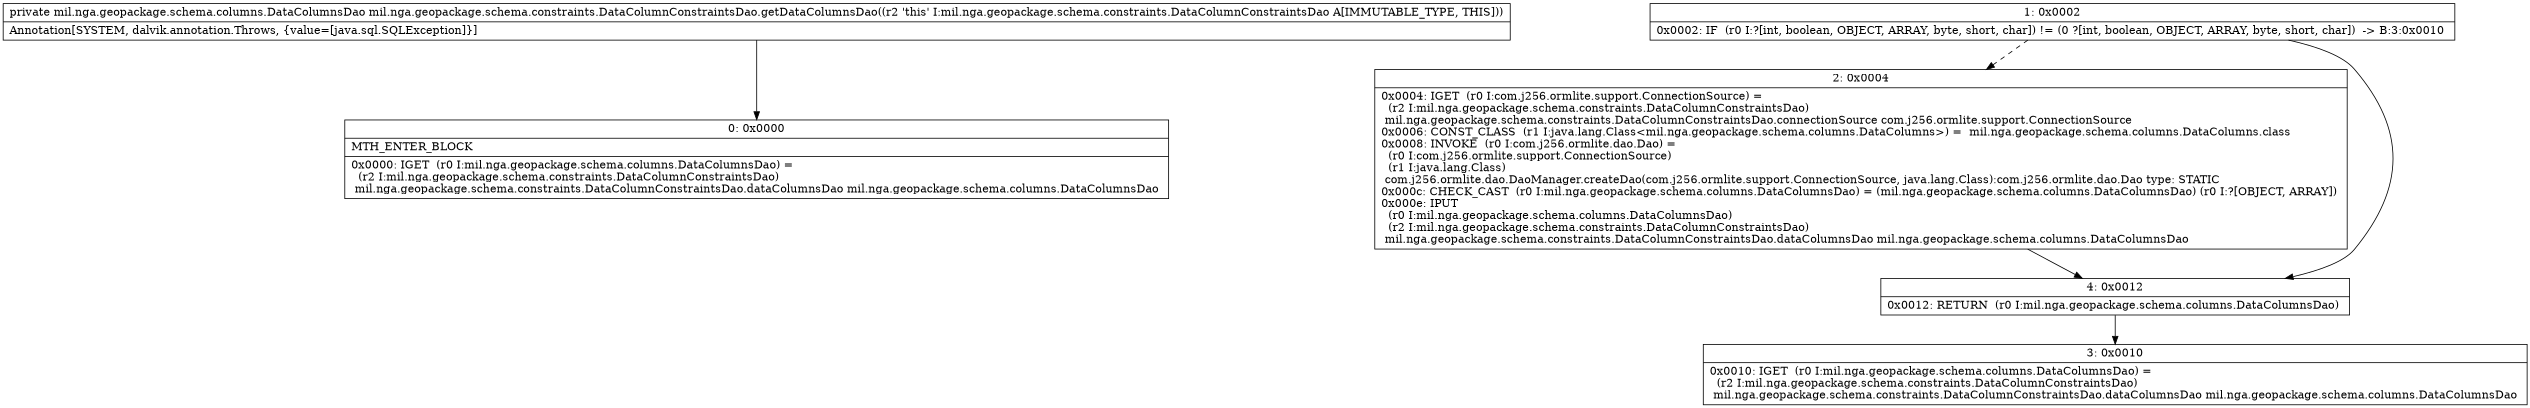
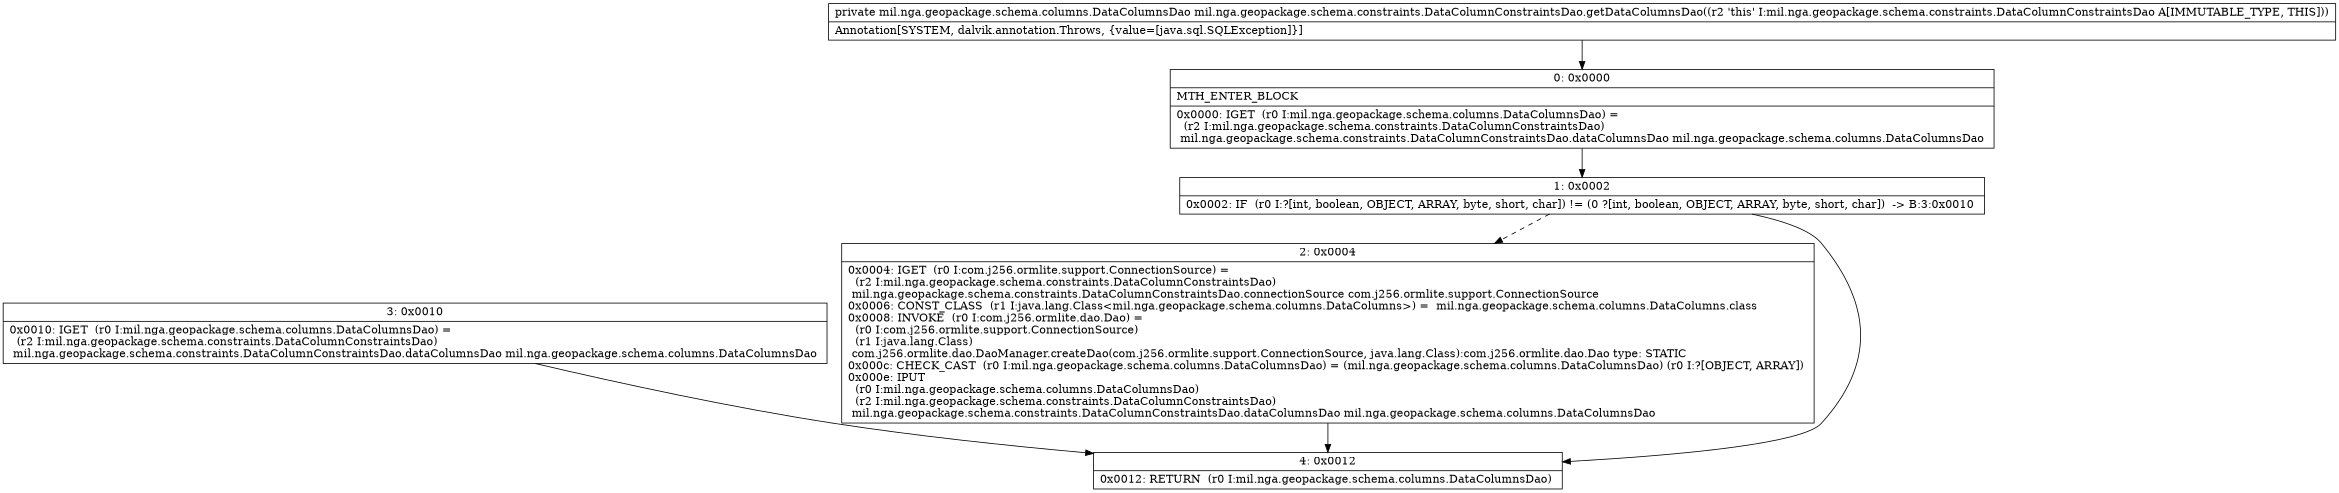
edge "0: 0x0000" -> "1: 0x0002": added
edge "4: 0x0012" -> "3: 0x0010": reversed
